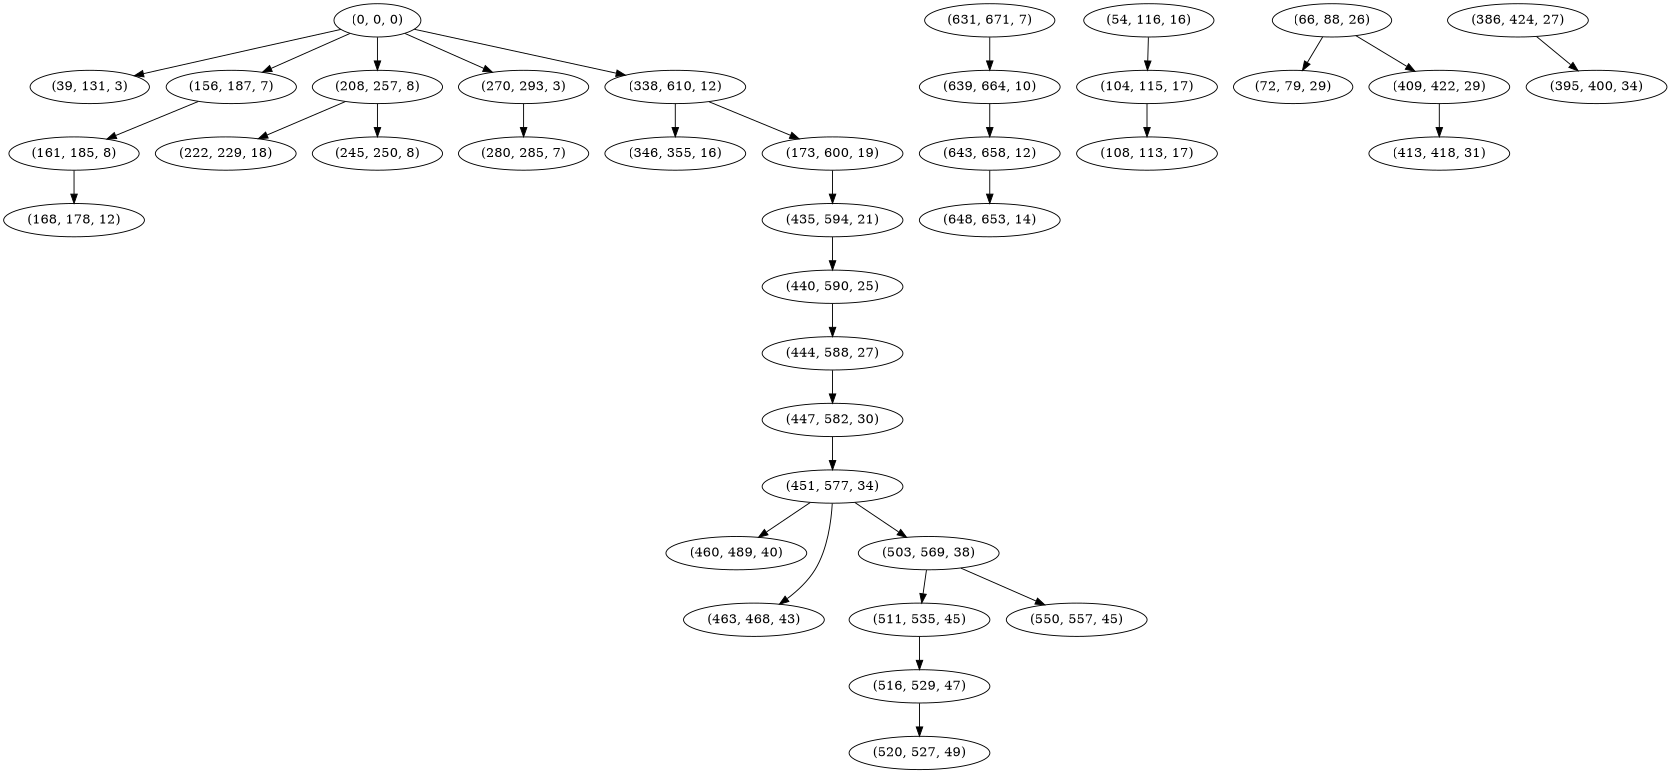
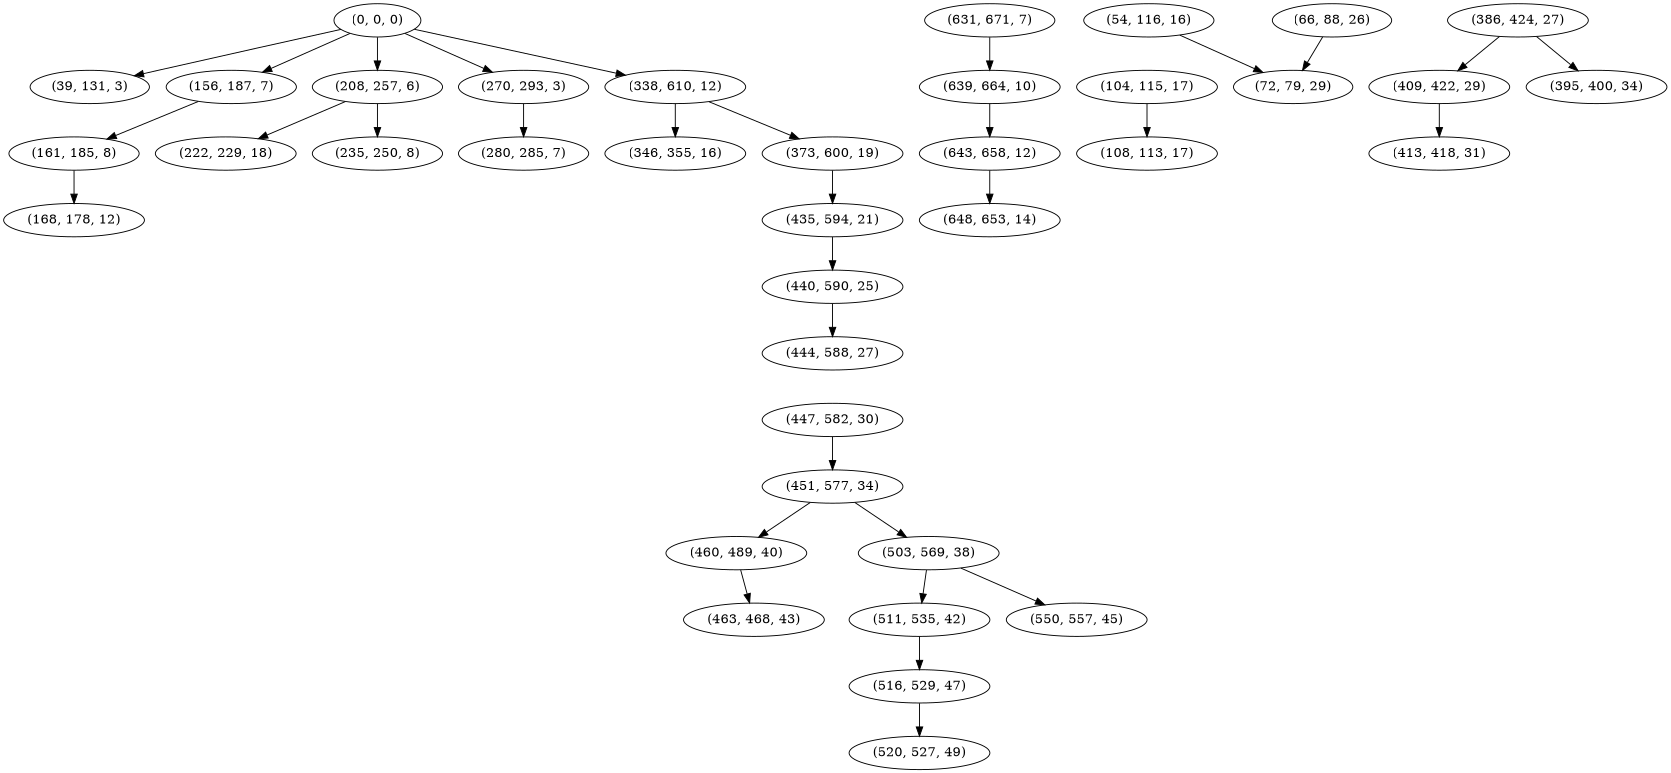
edge "(54, 116, 16)" -> "(104, 115, 17)": now "(54, 116, 16)" -> "(72, 79, 29)"
edge "(66, 88, 26)" -> "(409, 422, 29)": now "(386, 424, 27)" -> "(409, 422, 29)"
node "(208, 257, 8)": label "(208, 257, 8)" -> "(208, 257, 6)"
node "(245, 250, 8)": label "(245, 250, 8)" -> "(235, 250, 8)"
node "(173, 600, 19)": label "(173, 600, 19)" -> "(373, 600, 19)"
edge "(444, 588, 27)" -> "(447, 582, 30)": removed
edge "(451, 577, 34)" -> "(463, 468, 43)": now "(460, 489, 40)" -> "(463, 468, 43)"
node "(511, 535, 45)": label "(511, 535, 45)" -> "(511, 535, 42)"
